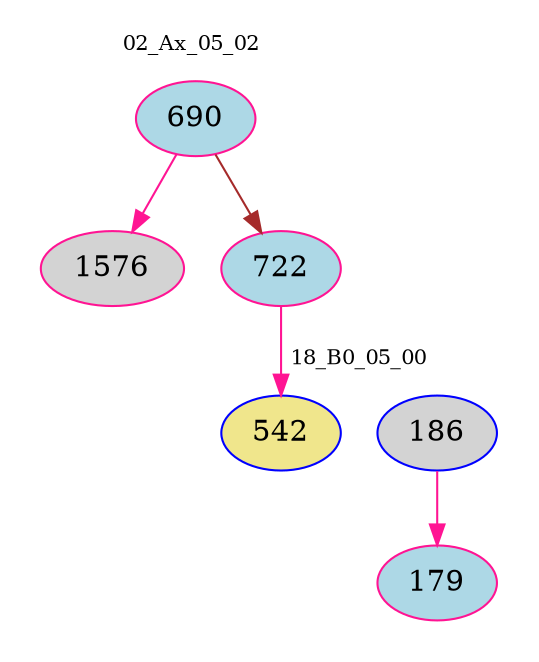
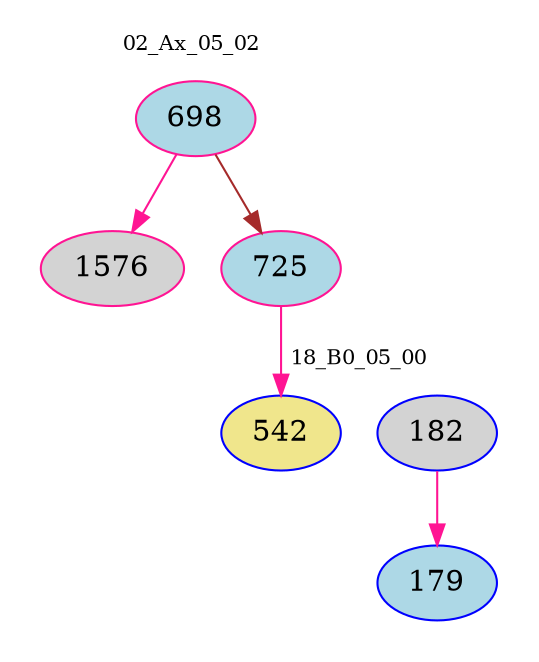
node "690": label "690" -> "698"
node "722": label "722" -> "725"
node "186": label "186" -> "182"
node "179": color deeppink -> blue
